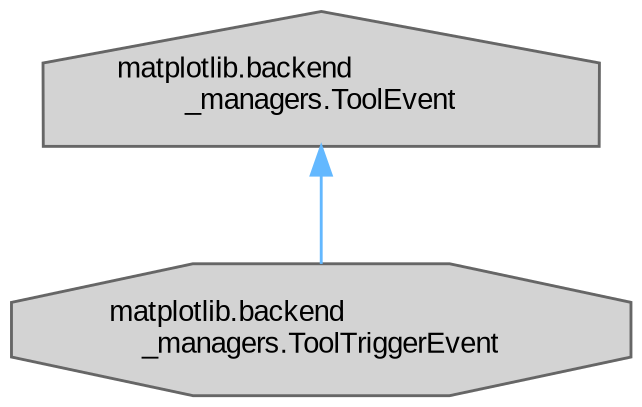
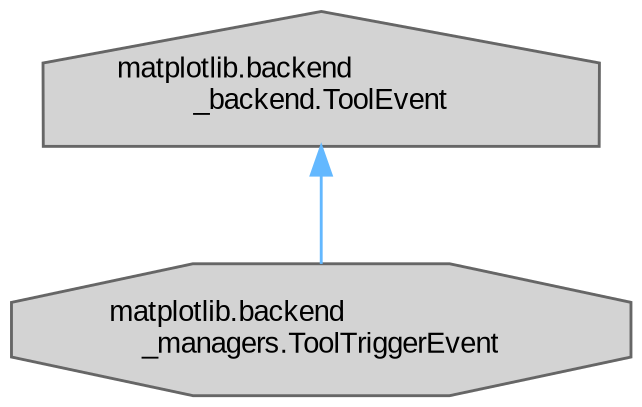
node "matplotlib.backend _managers.ToolEvent": label "matplotlib.backend _managers.ToolEvent" -> "matplotlib.backend _backend.ToolEvent"
